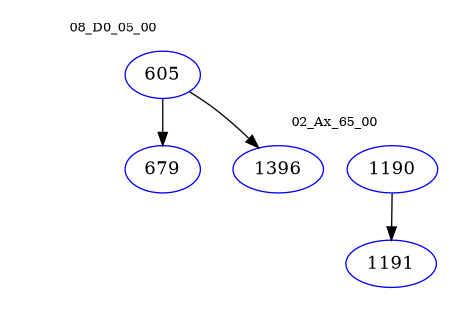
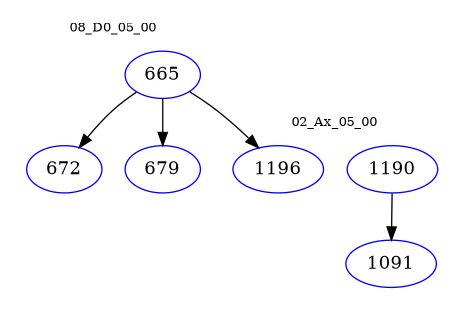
node "605": label "605" -> "665"
cluster "02_Ax_65_00": label "02_Ax_65_00" -> "02_Ax_05_00"
node "672": added
node "1396": label "1396" -> "1196"
node "1191": label "1191" -> "1091"
